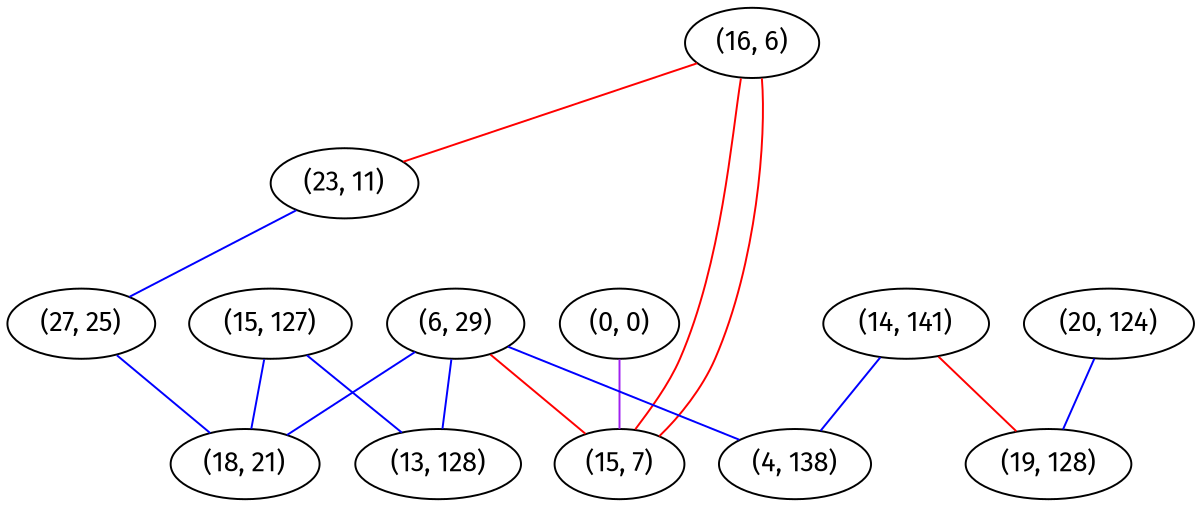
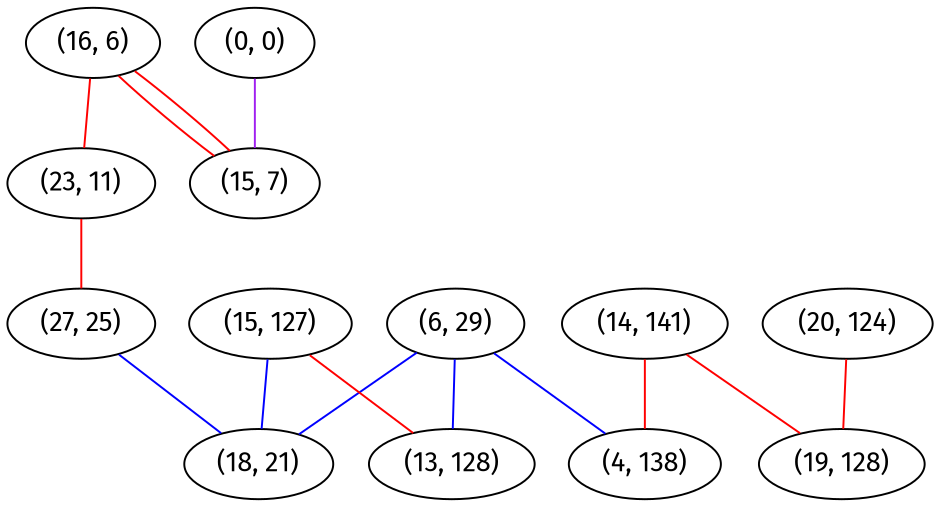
edge "(23, 11)" -- "(27, 25)": color blue -> red
edge "(6, 29)" -- "(15, 7)": removed
edge "(14, 141)" -- "(4, 138)": color blue -> red
edge "(20, 124)" -- "(19, 128)": color blue -> red
edge "(15, 127)" -- "(13, 128)": color blue -> red
